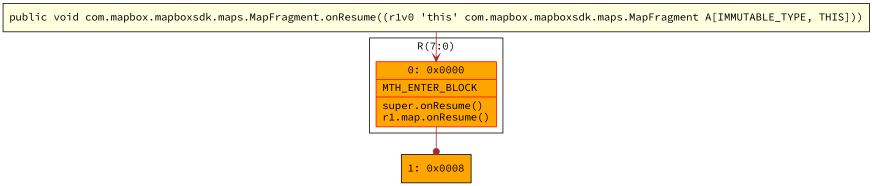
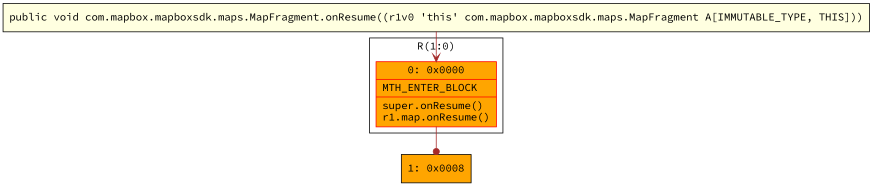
cluster "R(7:0)": label "R(7:0)" -> "R(1:0)"
